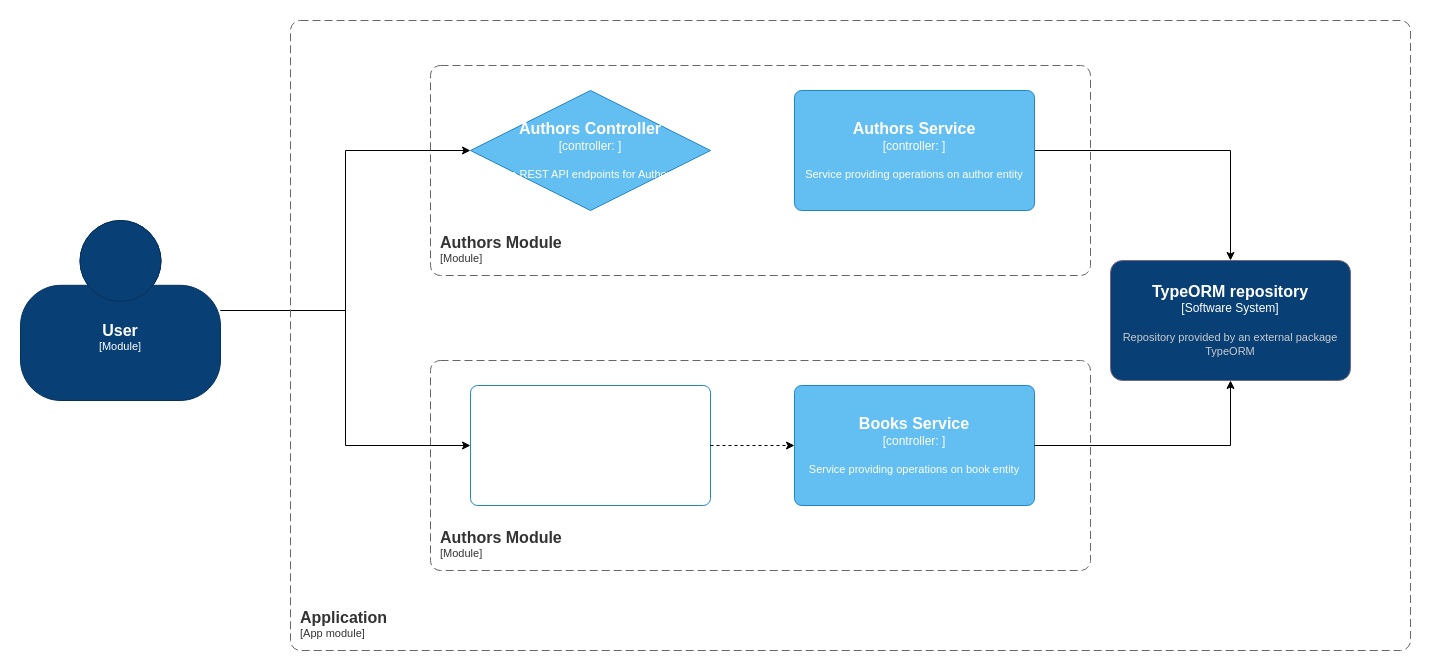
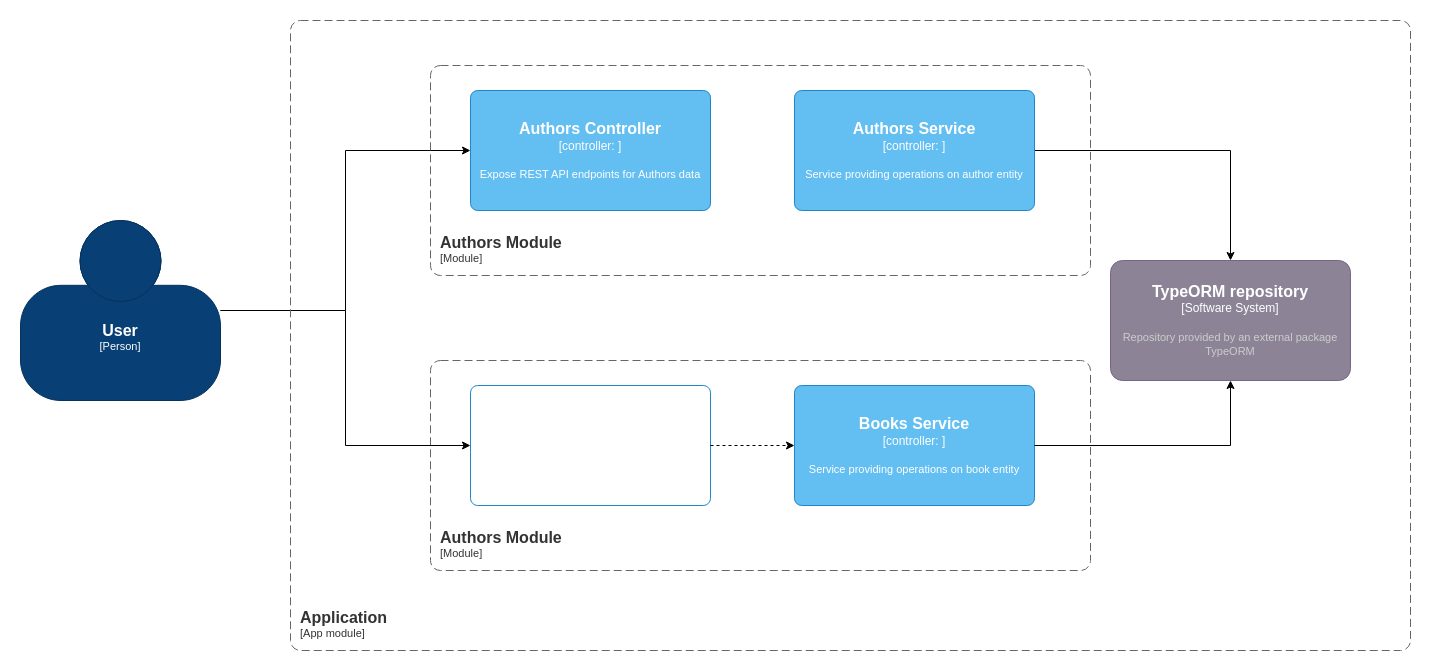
node "Authors Controller [controller: ] Expose REST API endpoints for Authors data": shape diamond -> rounded rectangle
node "TypeORM repository [Software System] Repository provided by an external package TypeORM": fillcolor #083f75 -> #8c8496
node "User [Module]": label "User [Module]" -> "User [Person]"
